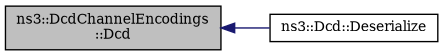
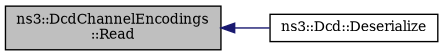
node "ns3::DcdChannelEncodings ::Dcd": label "ns3::DcdChannelEncodings ::Dcd" -> "ns3::DcdChannelEncodings ::Read"
